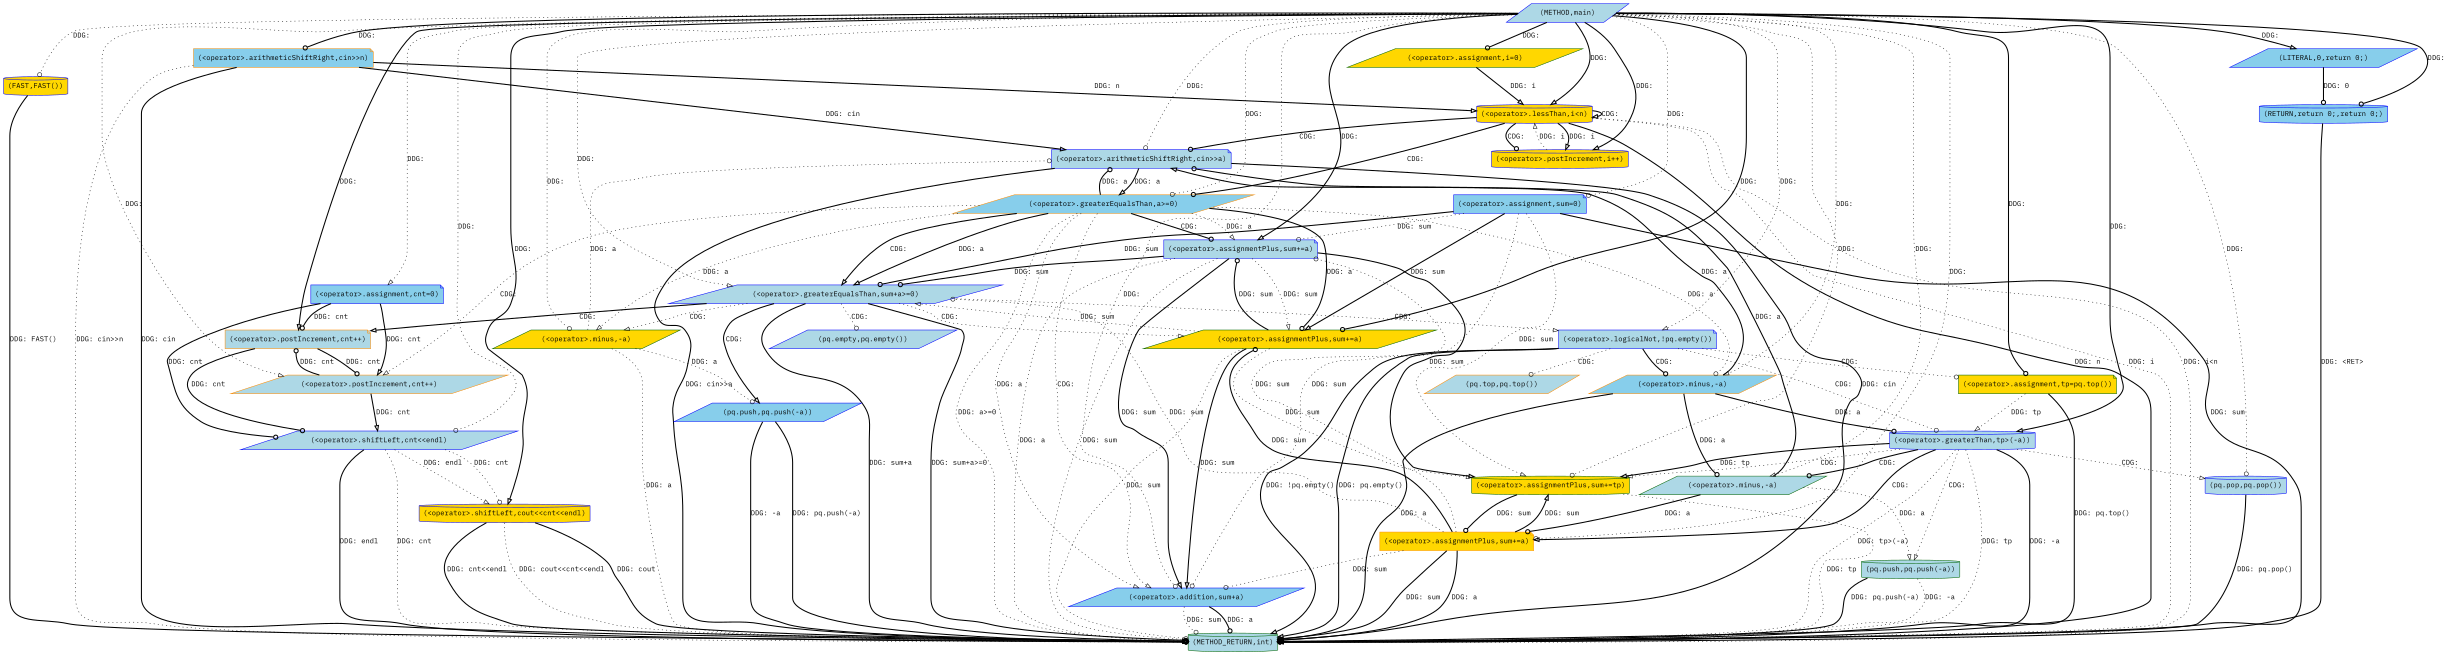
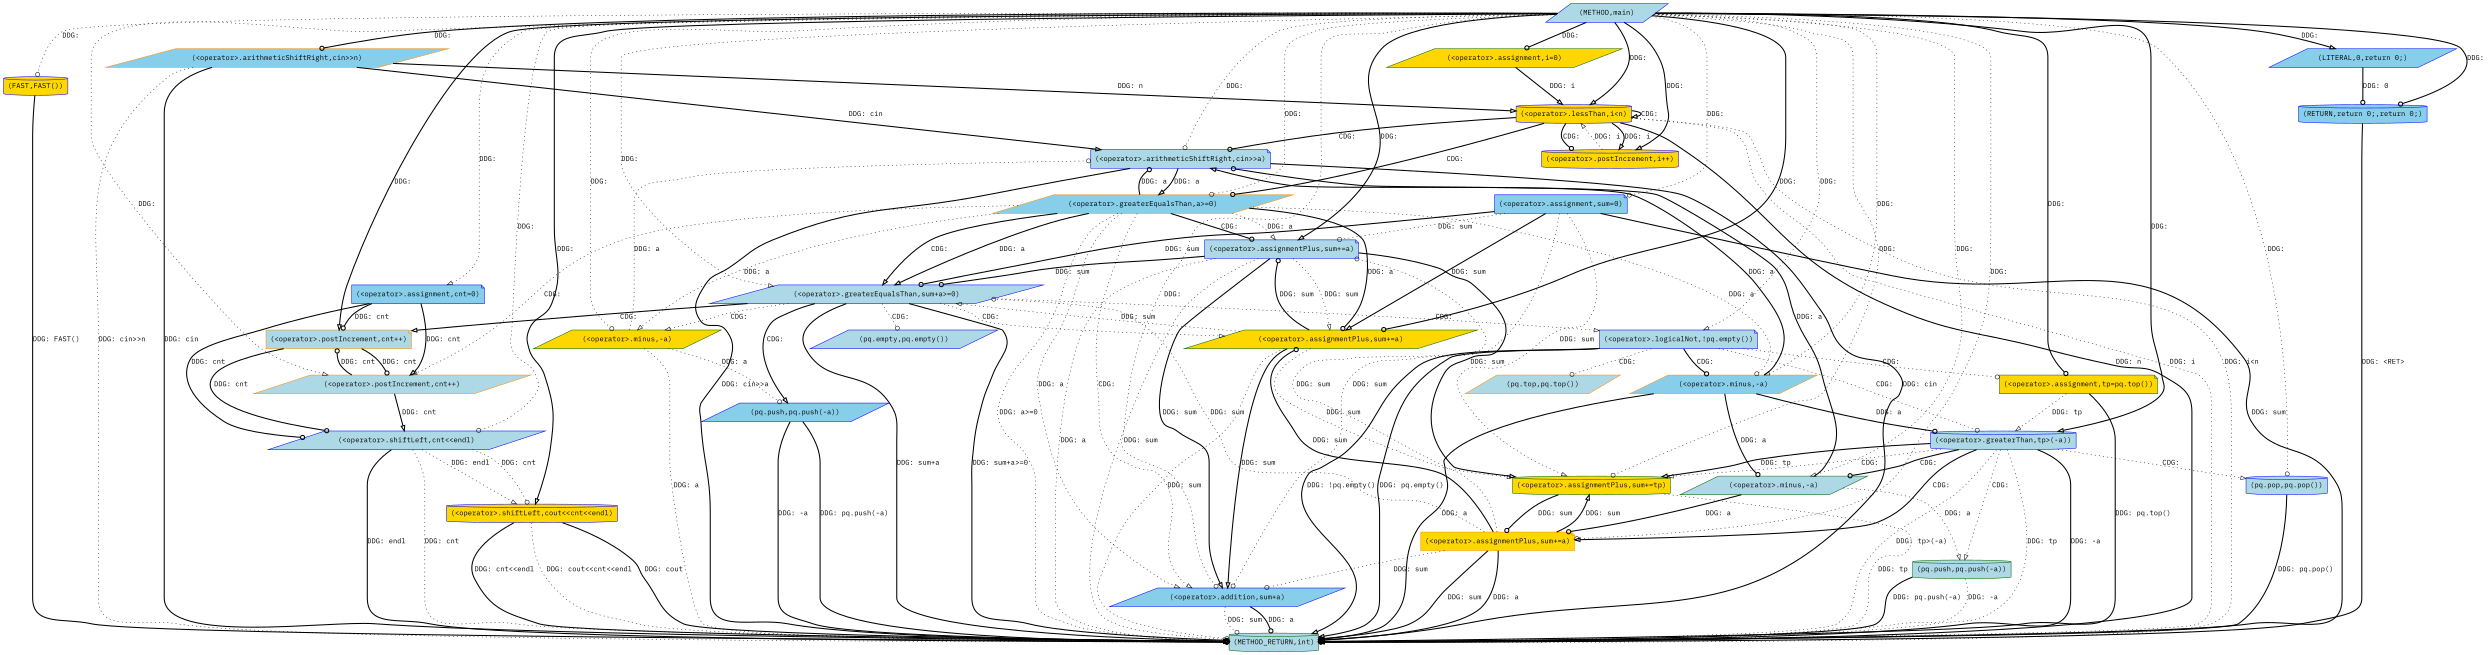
node "(<operator>.arithmeticShiftRight,cin>>n)": shape note -> parallelogram
